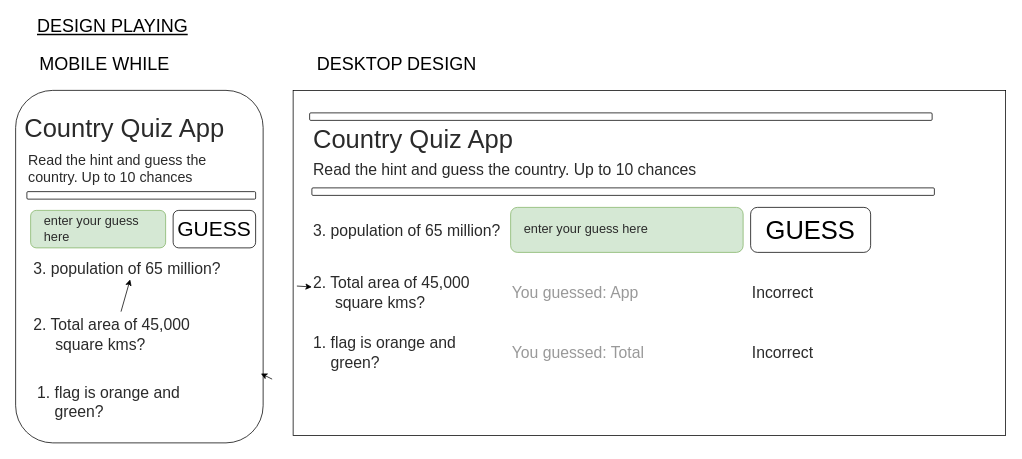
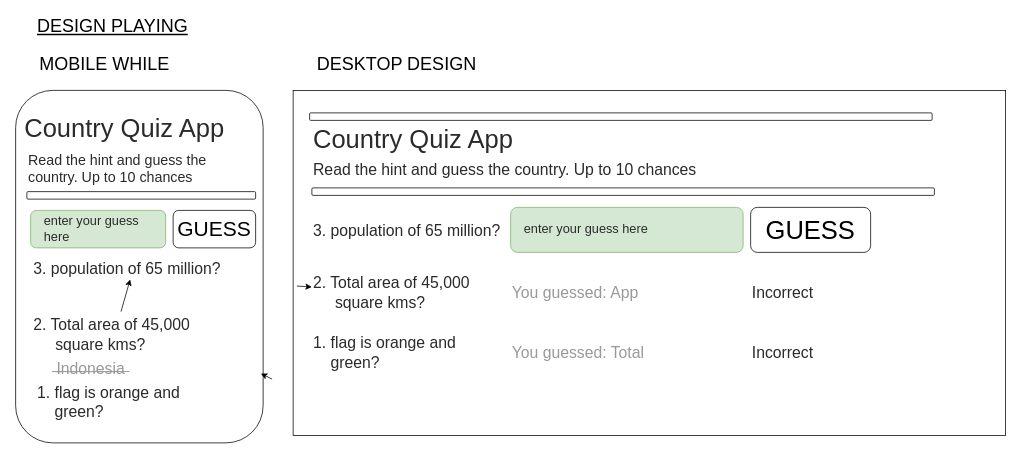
node "̶I̶n̶d̶o̶n̶e̶s̶i̶a̶": added
